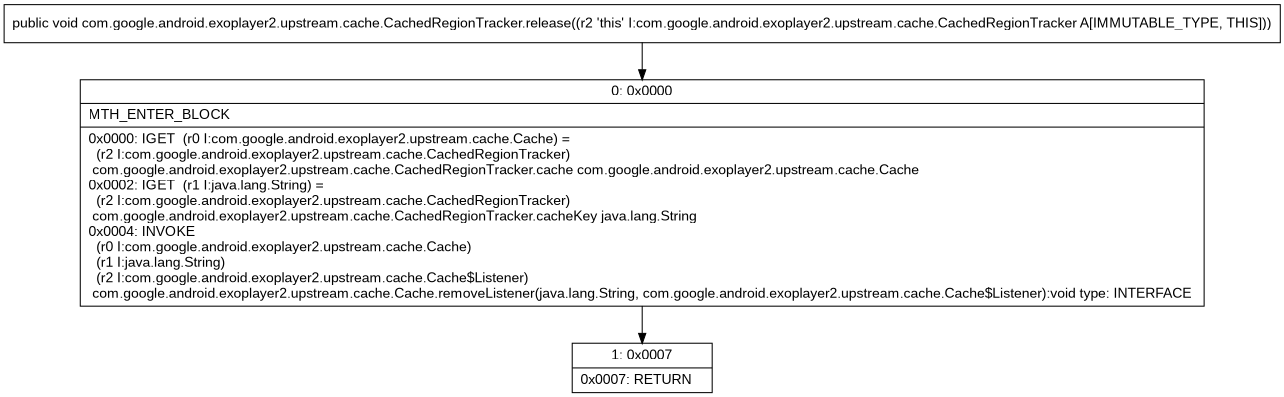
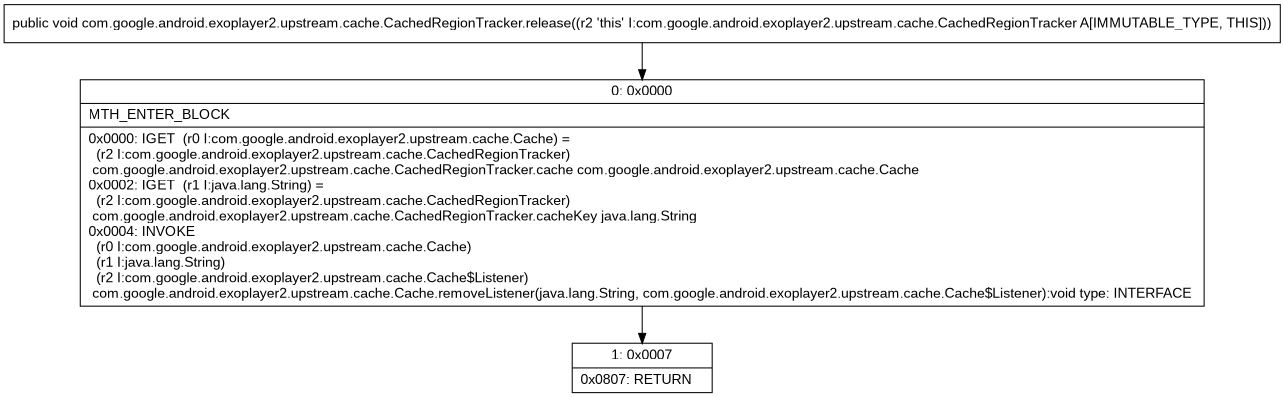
node "1: 0x0007": text "0x0007: RETURN" -> "0x0807: RETURN"
